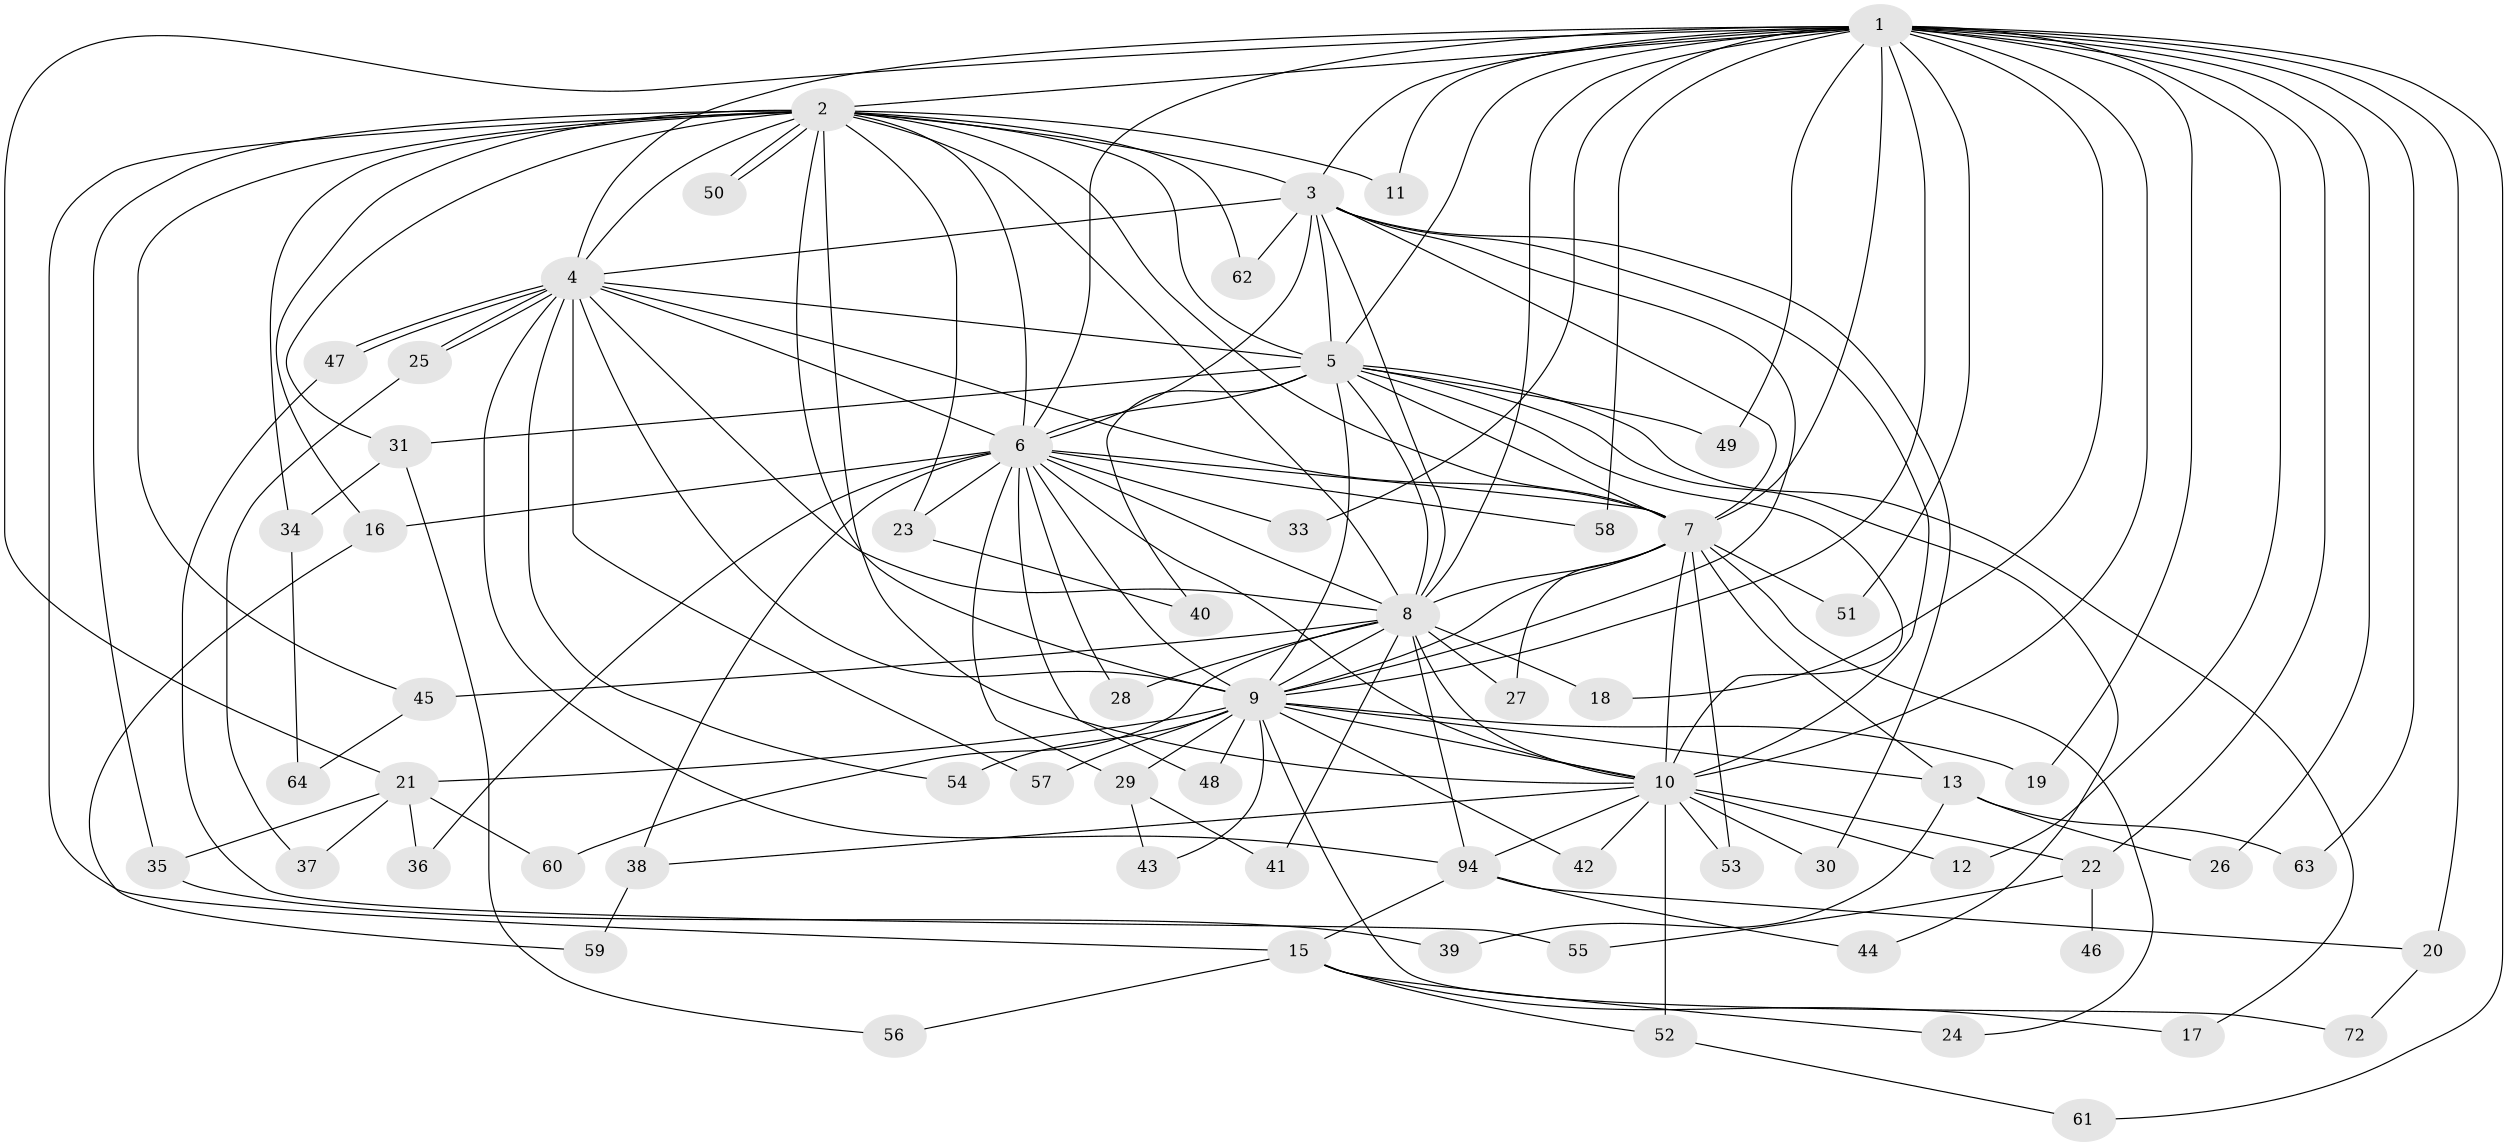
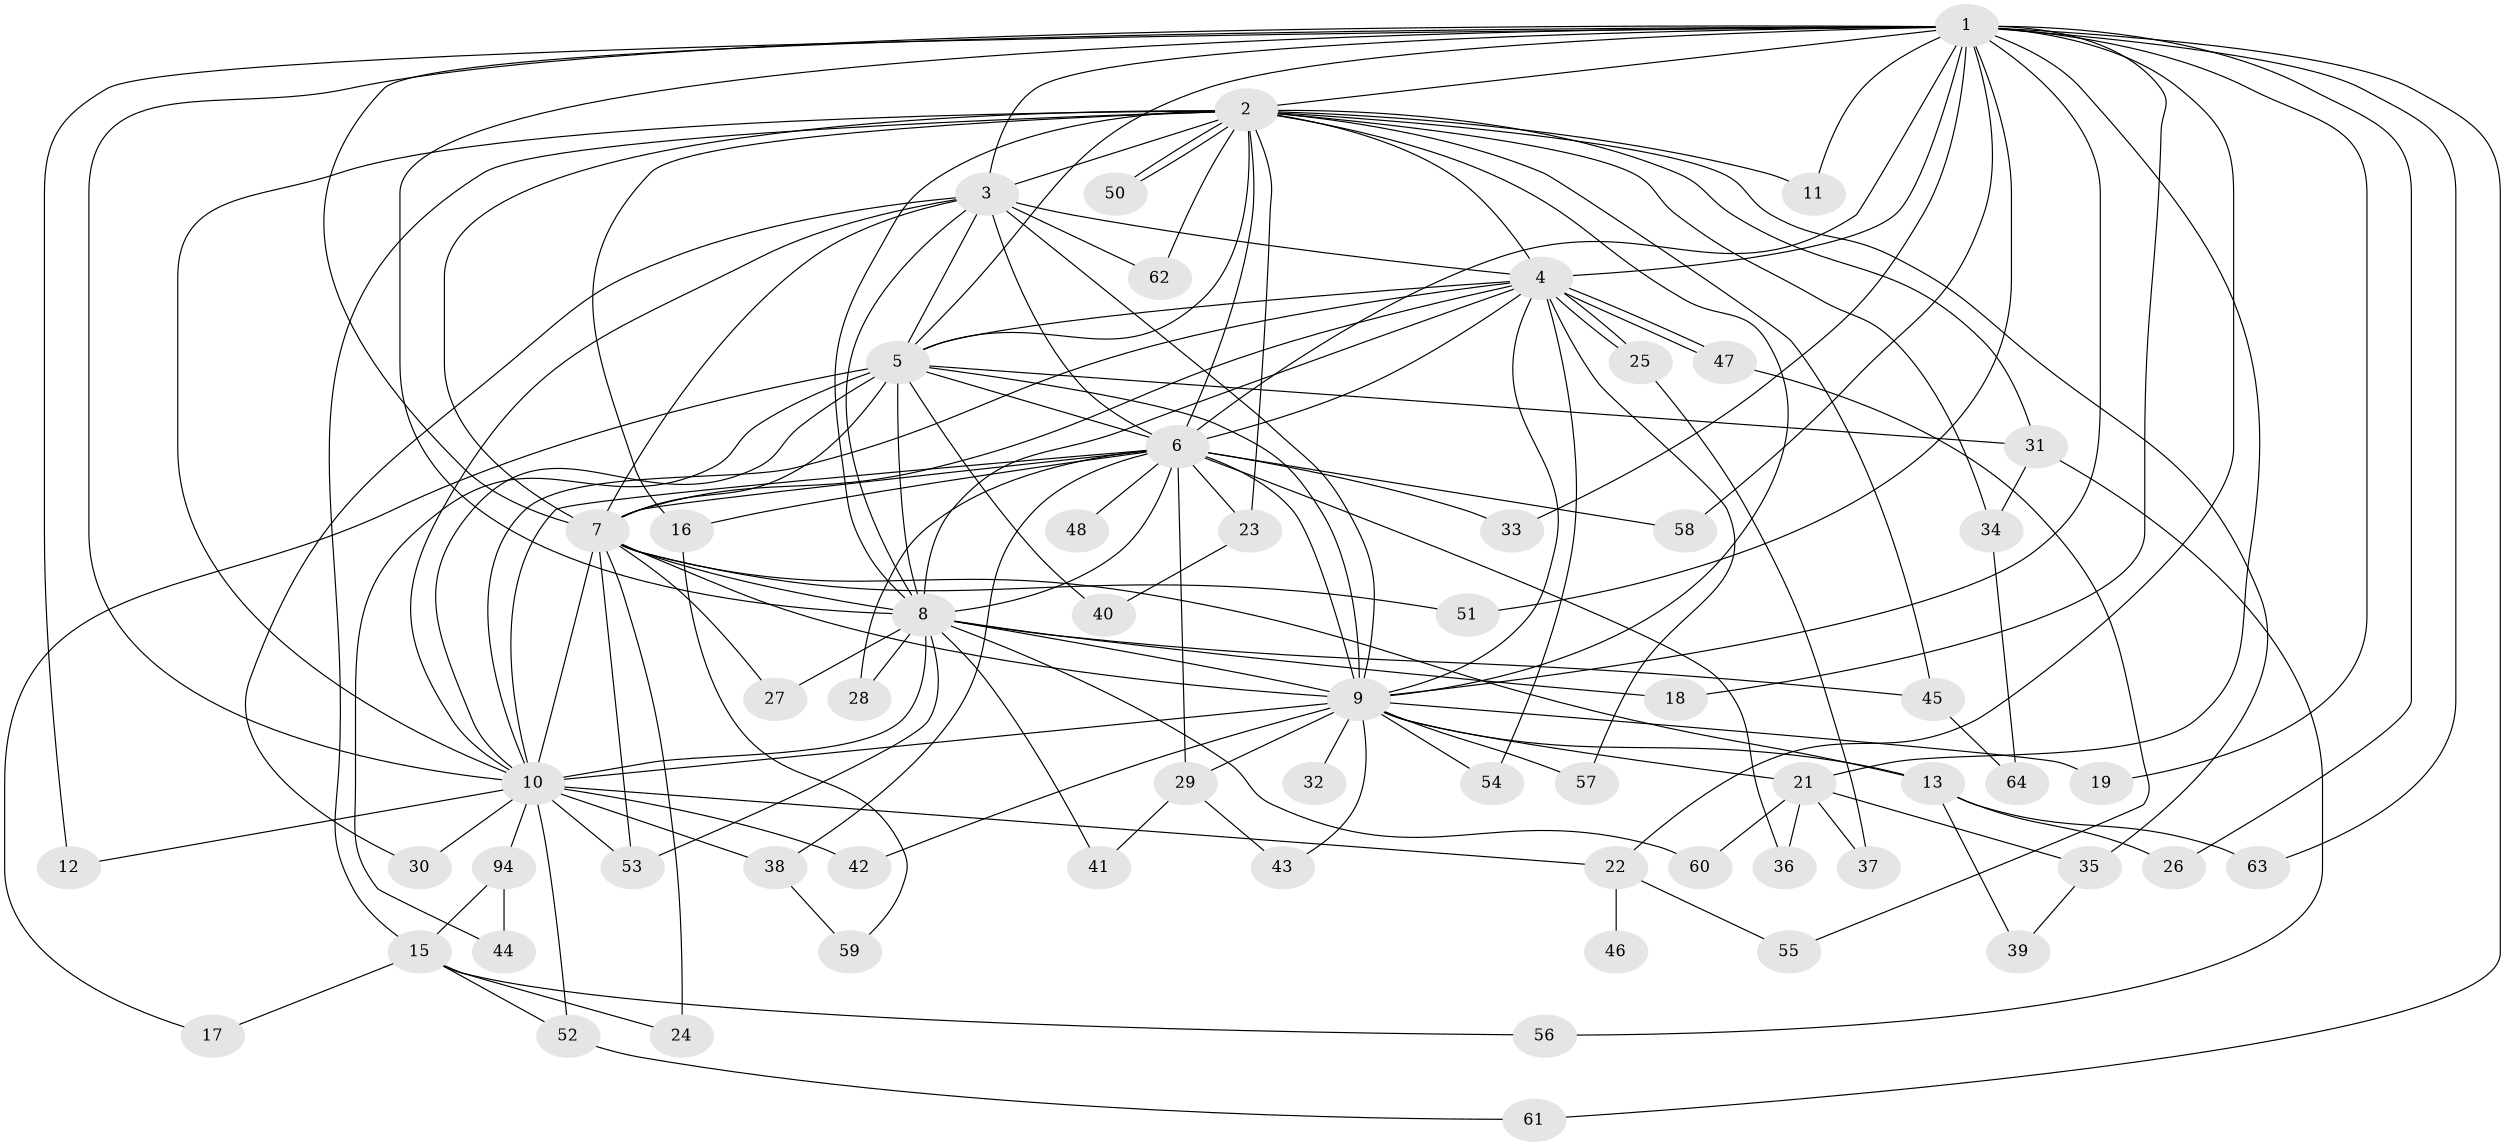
node "49": removed
edge "9" -- "48": removed
edge "8" -- "94": now "8" -- "53"
edge "4" -- "94": now "4" -- "10"
node "20": removed
node "72": label "72" -> "32"
